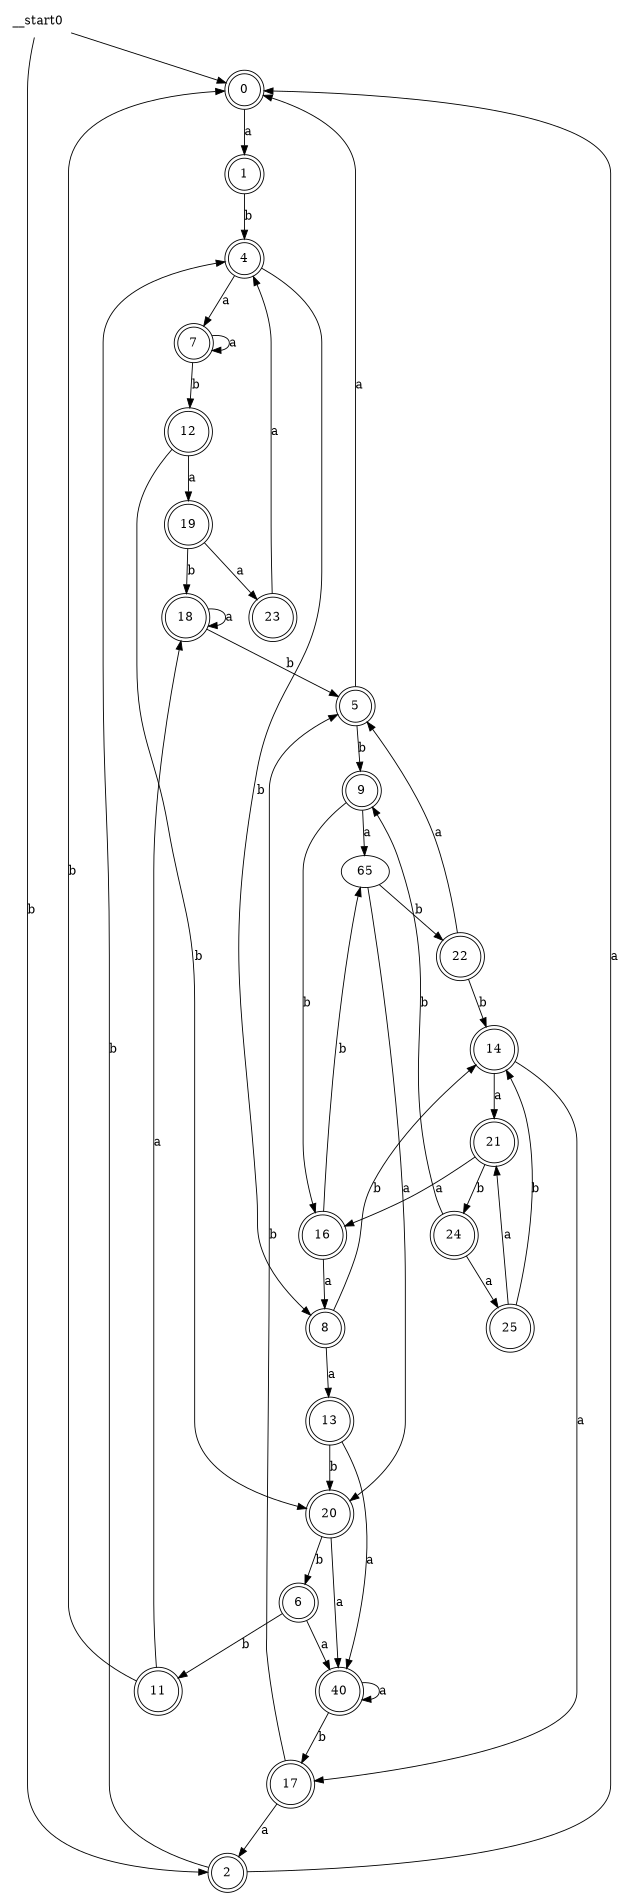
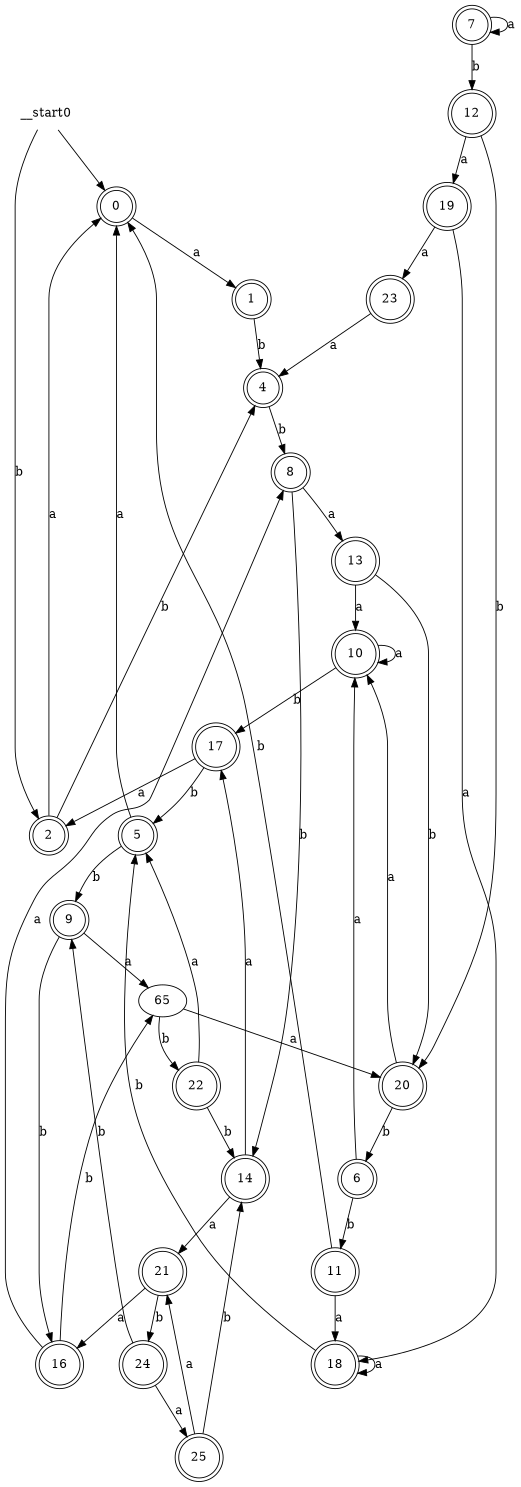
edge "4" -> "7": removed, label "a"
edge "19" -> "18": label "b" -> "a"
node "40": label "40" -> "10"
